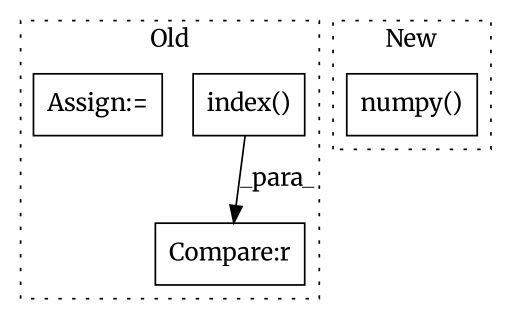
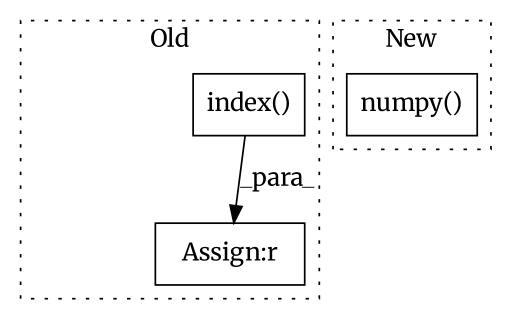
node "Assign:=": removed
node "Compare:r": label "Compare:r" -> "Assign:r"
